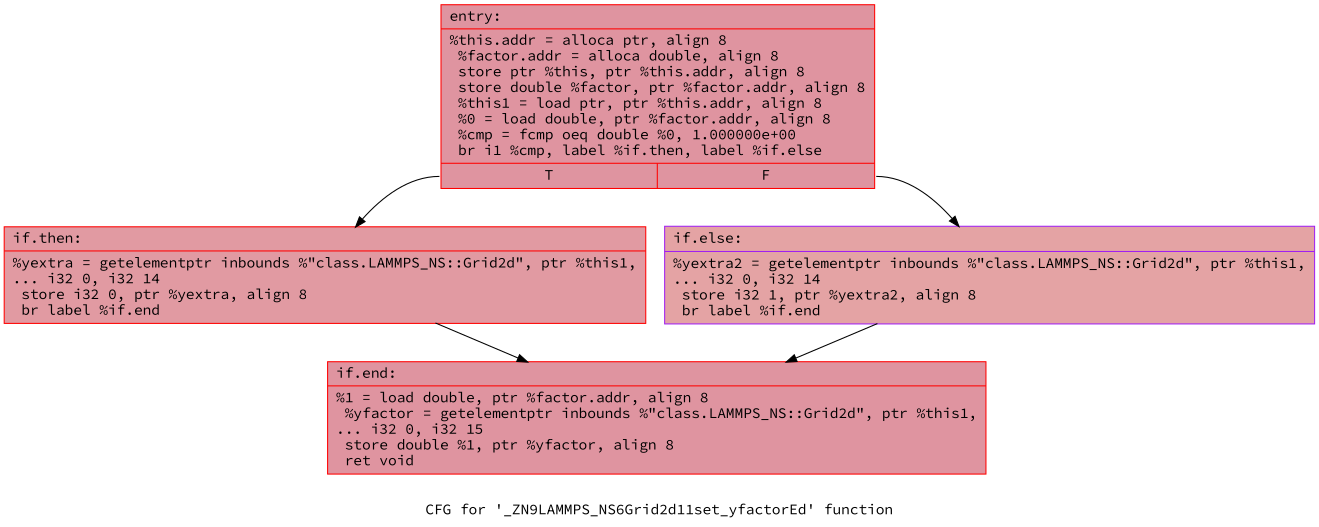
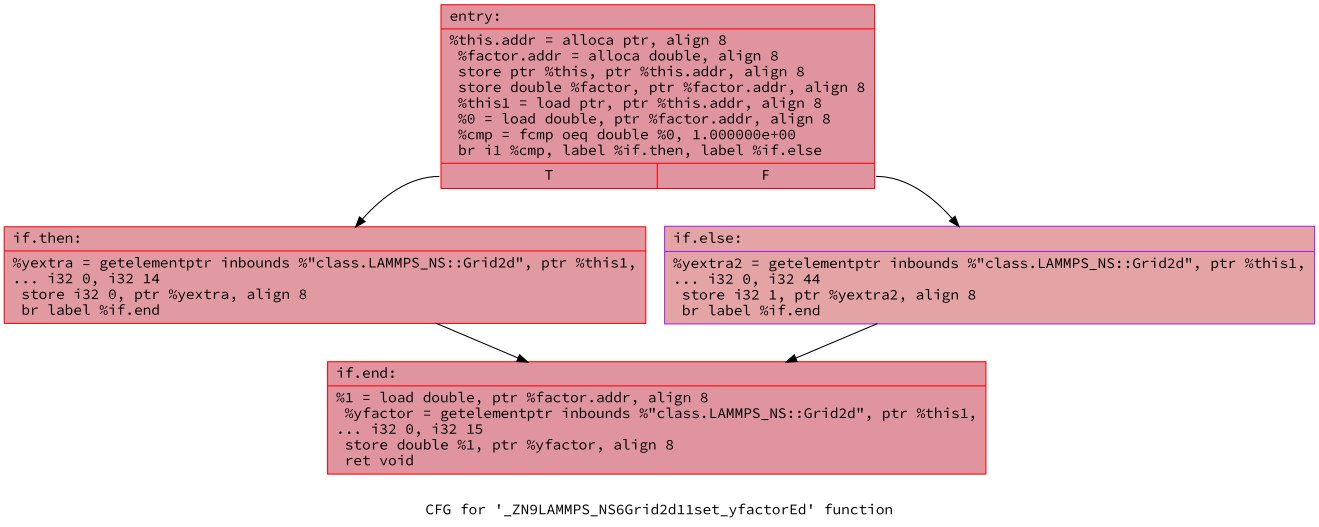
node "if.else:": text "... i32 0, i32 14" -> "... i32 0, i32 44"
